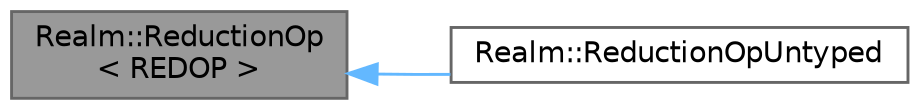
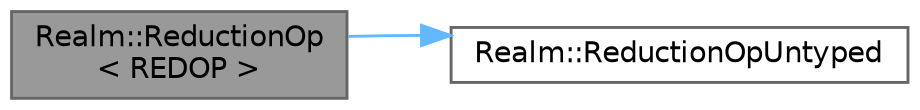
edge "Realm::ReductionOpUntyped" -> "Realm::ReductionOp < REDOP >": reversed
